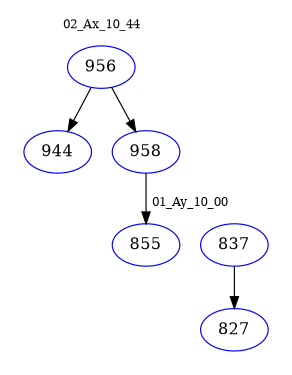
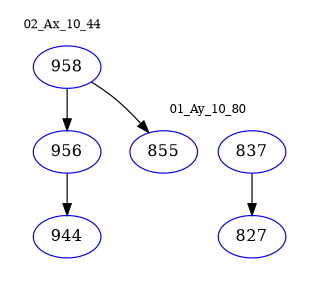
edge "956" -> "958": reversed
cluster "01_Ay_10_00": label "01_Ay_10_00" -> "01_Ay_10_80"
